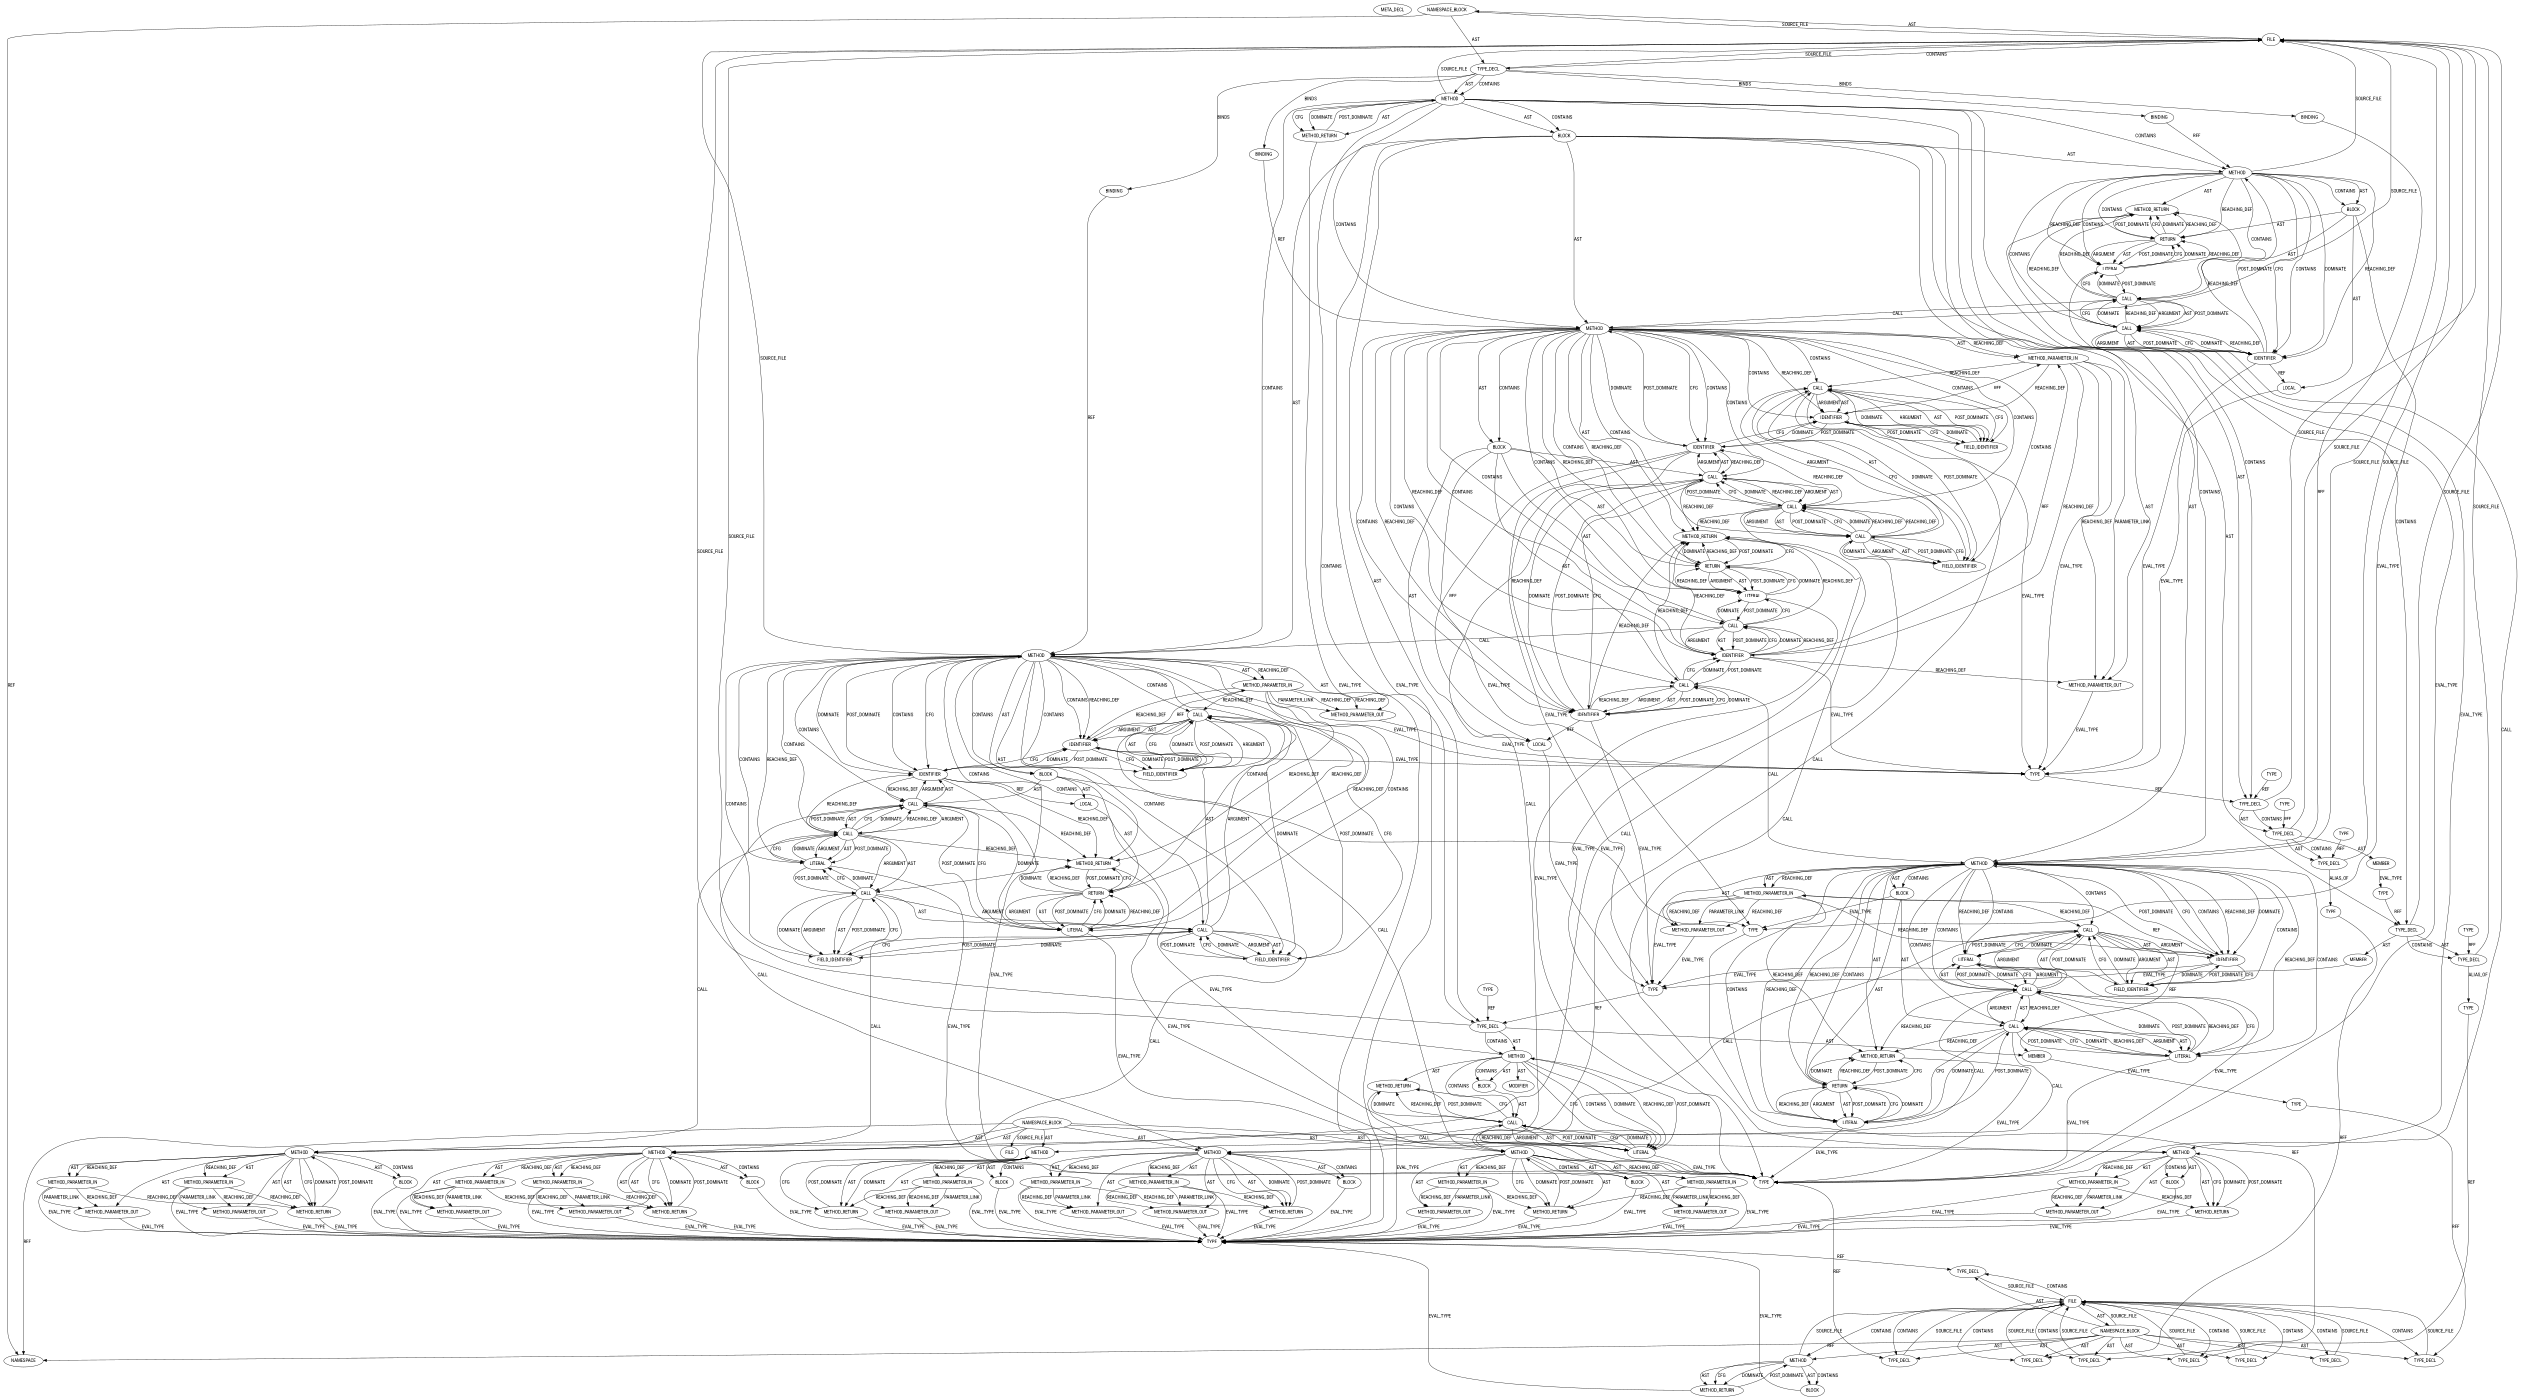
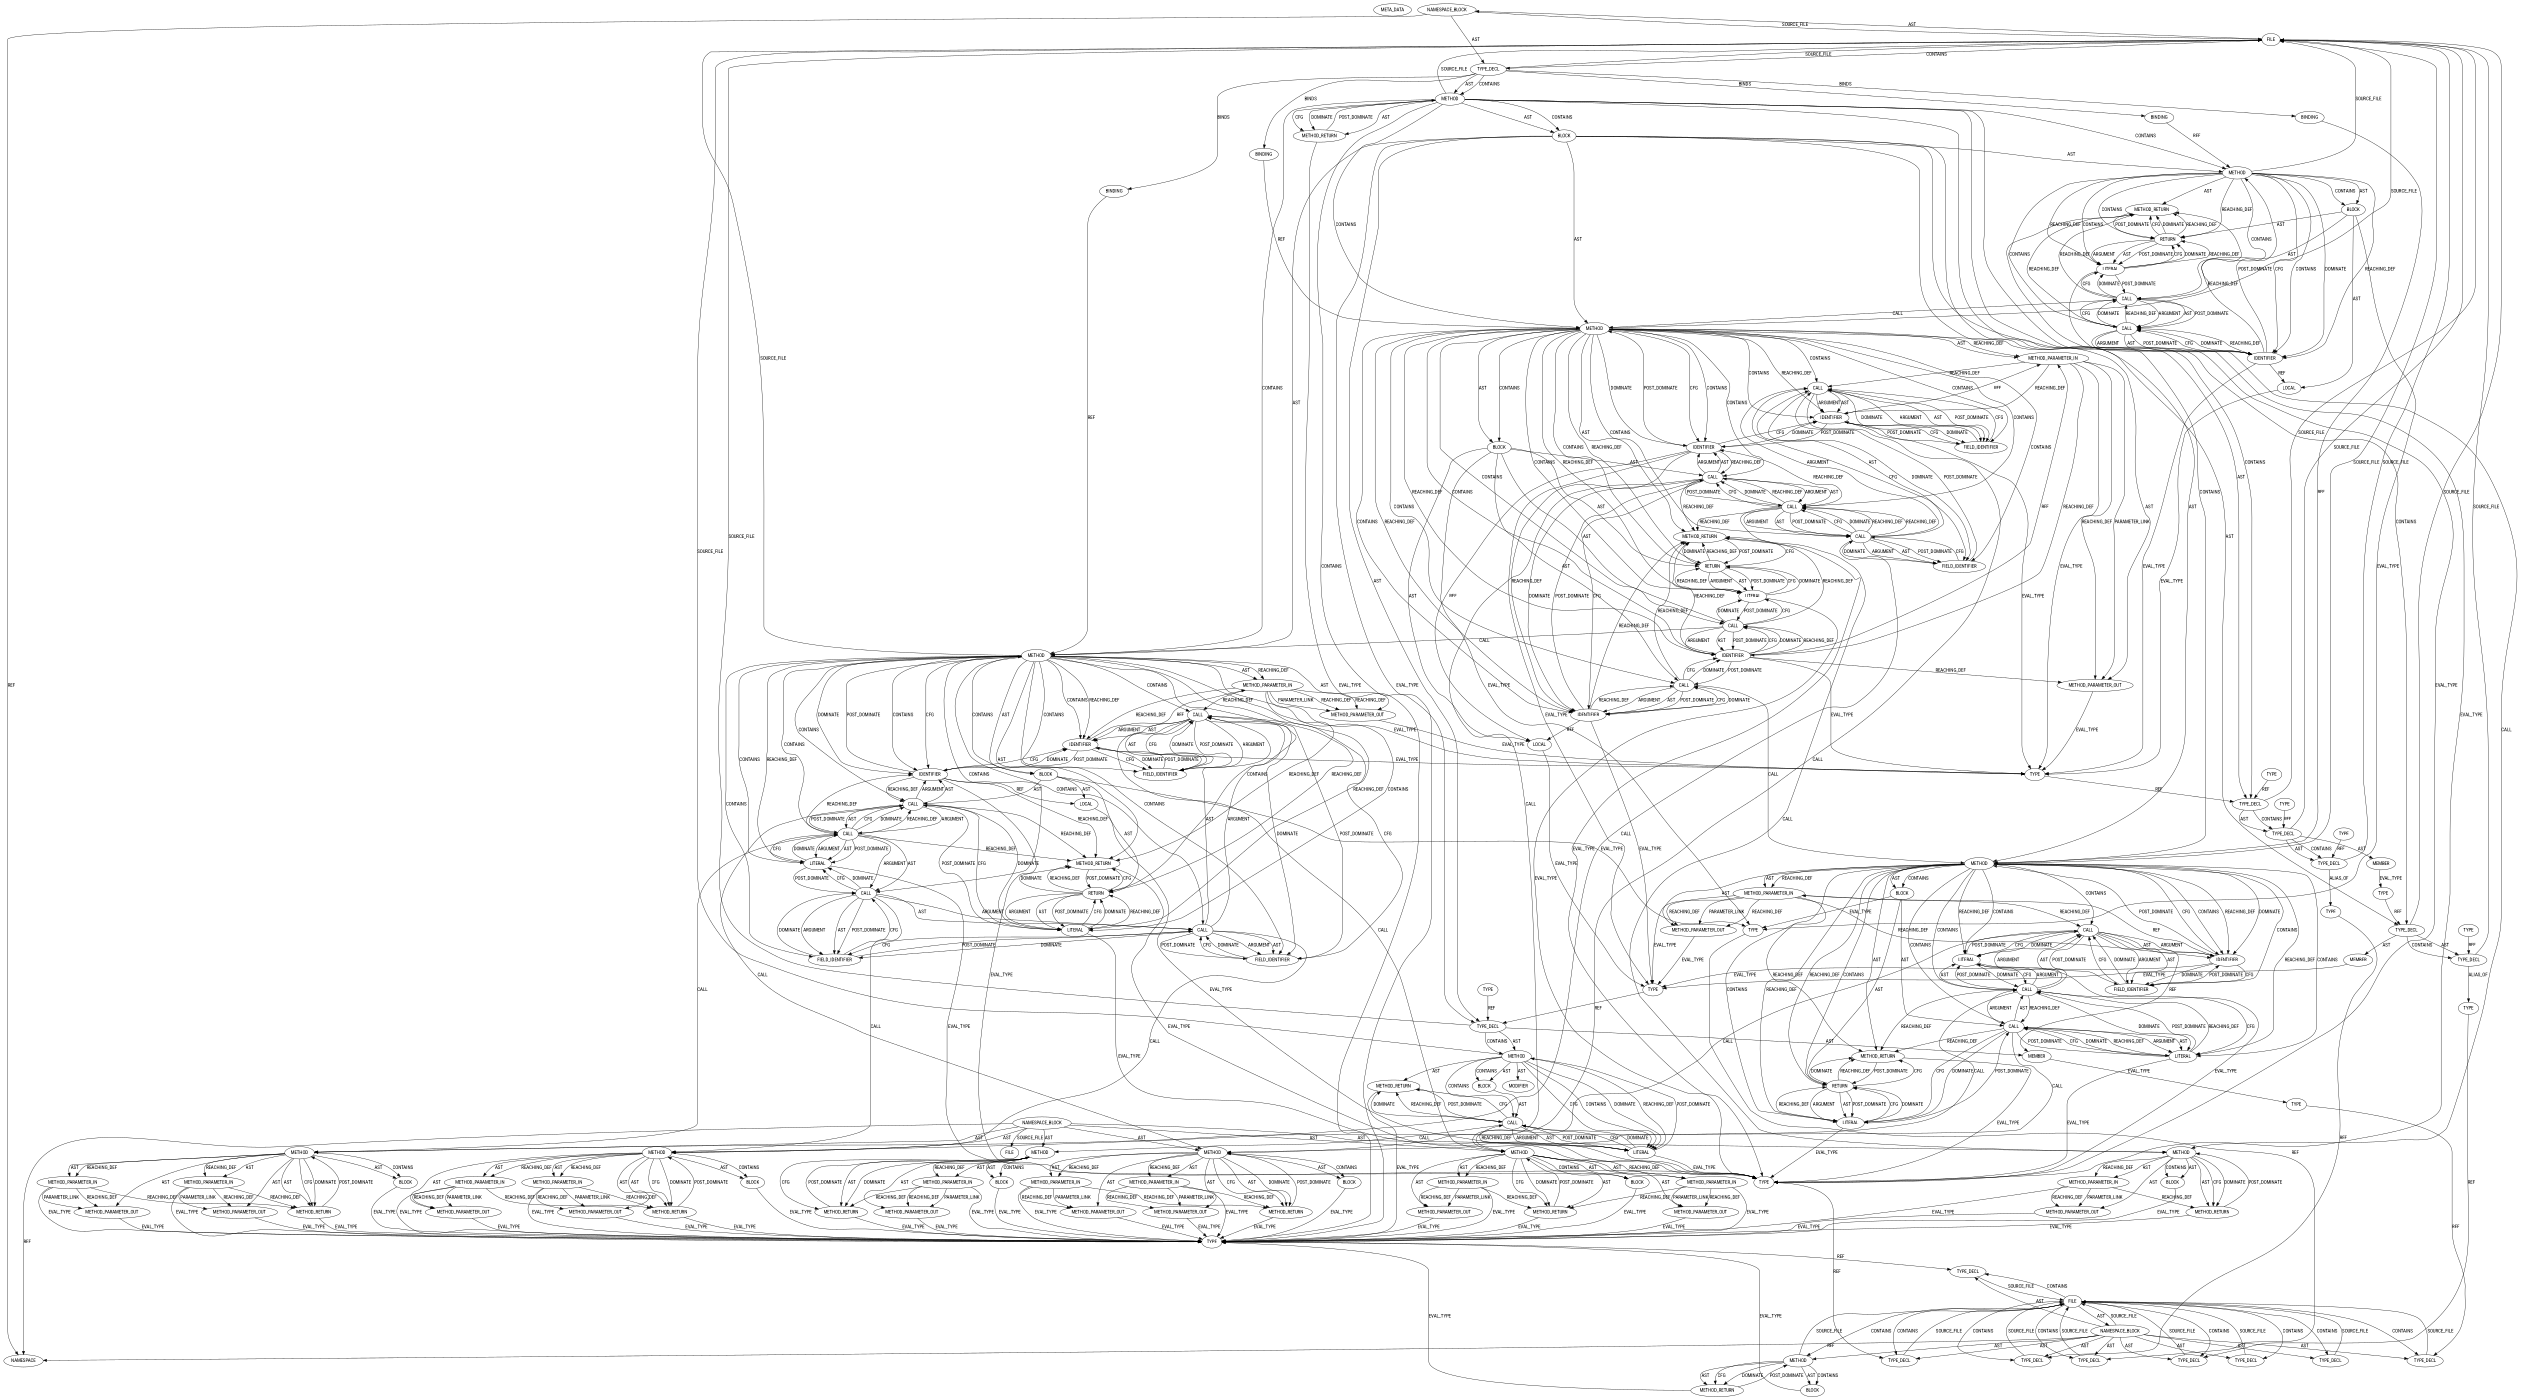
node "META_DECL": label "META_DECL" -> "META_DATA"
